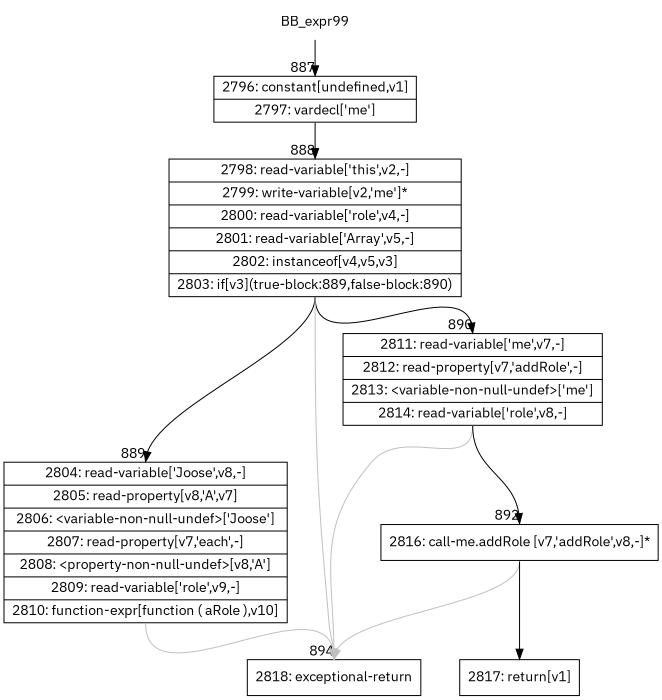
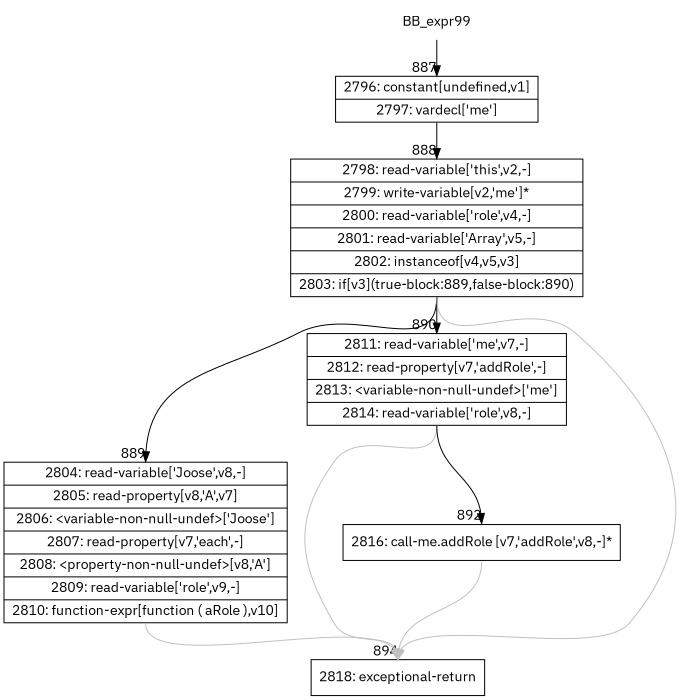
node "2817: return[v1]": removed
